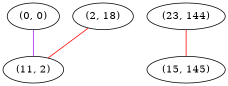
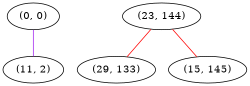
node "(2, 18)": removed
node "(29, 133)": added
